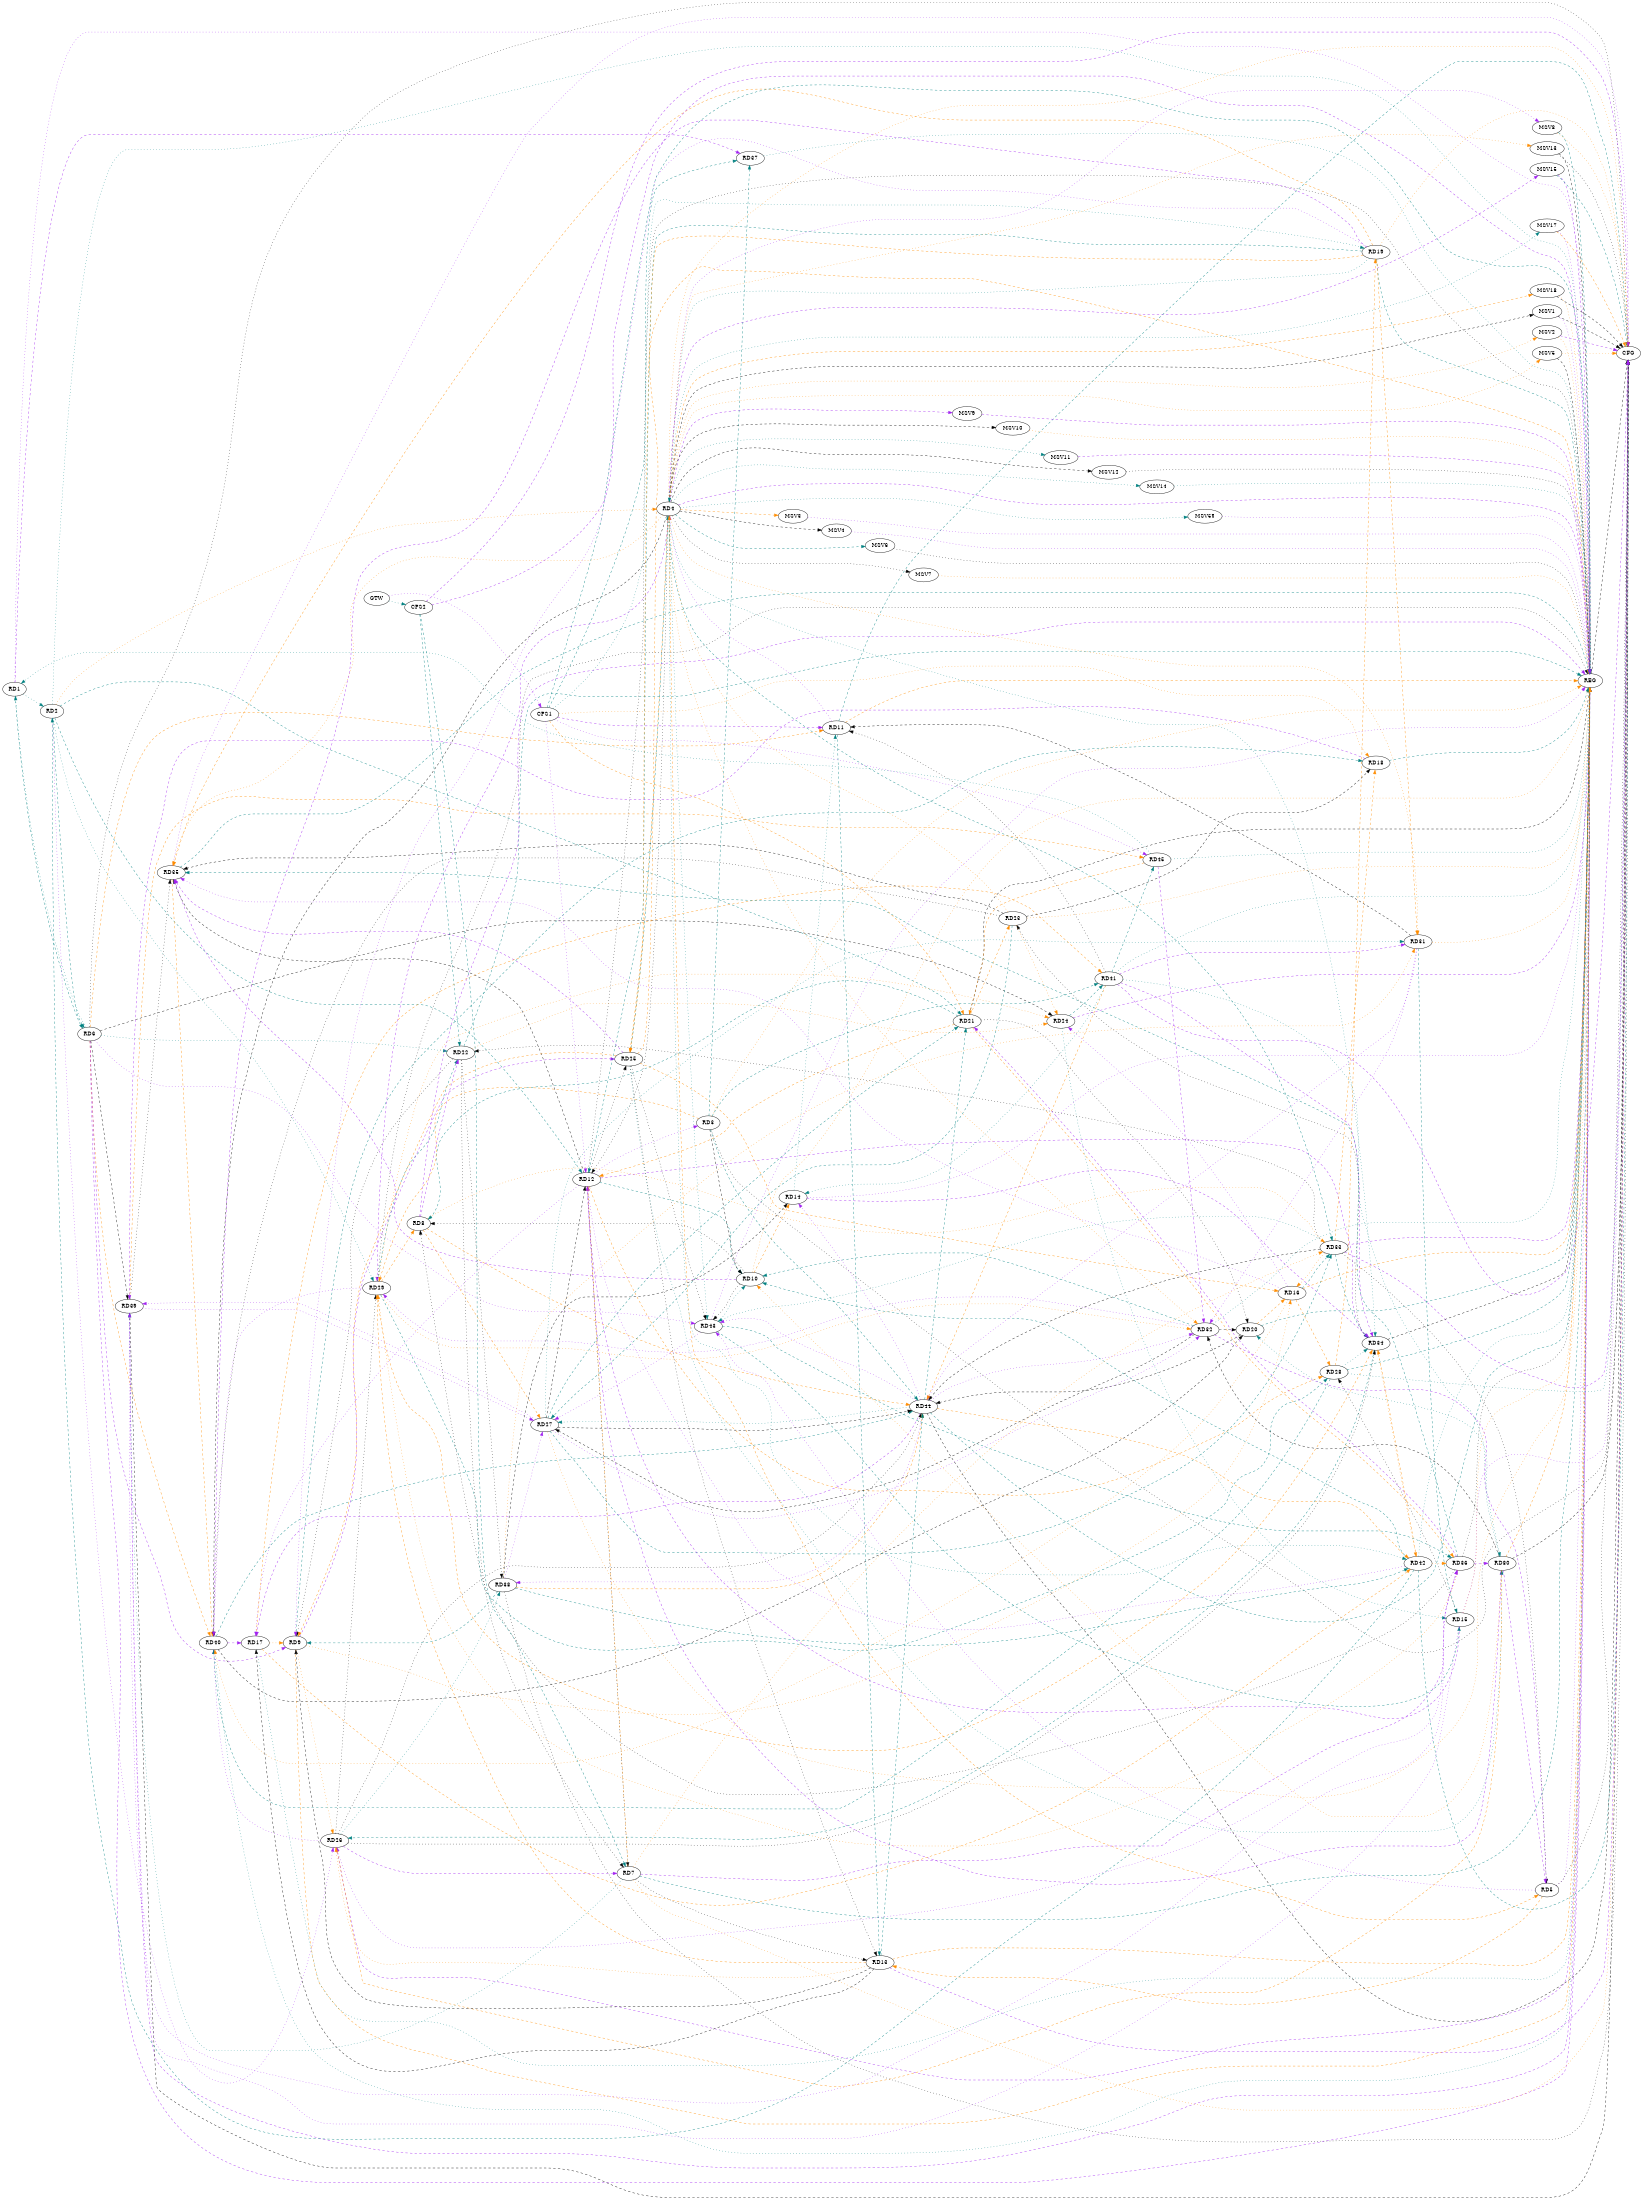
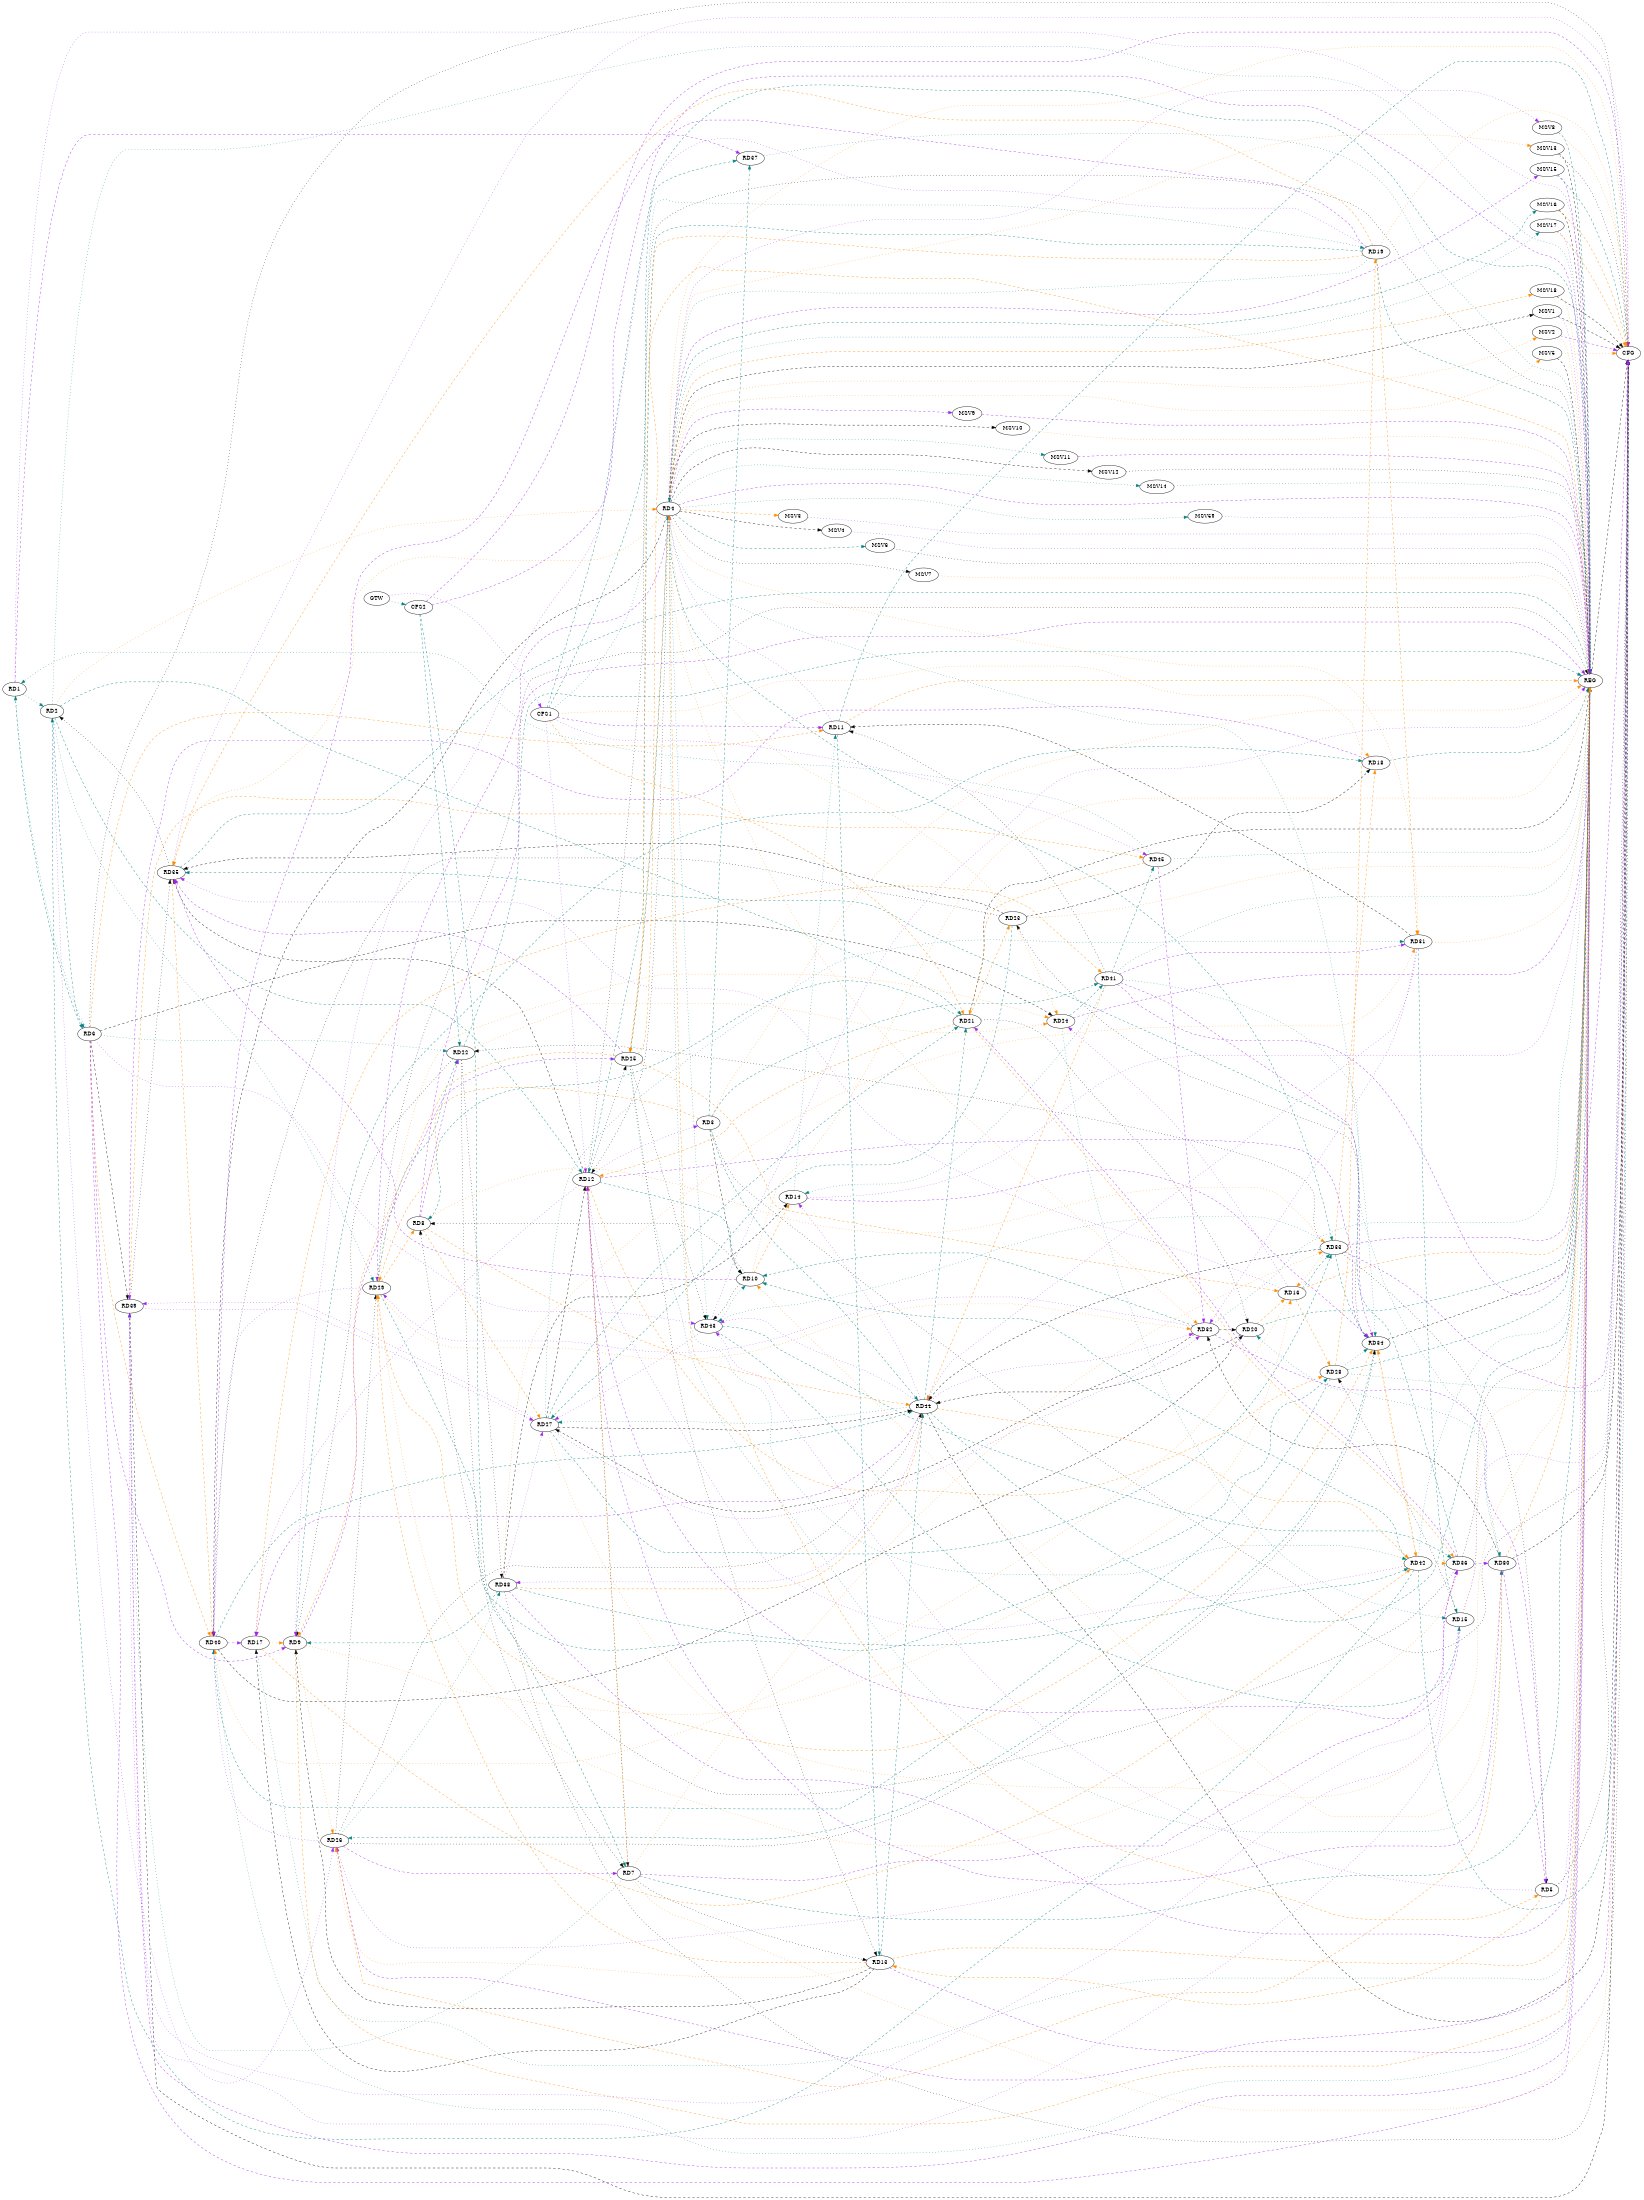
node "MSV16": added
edge "RD35" -> "RD2": added
edge "RD38" -> "REG": added
